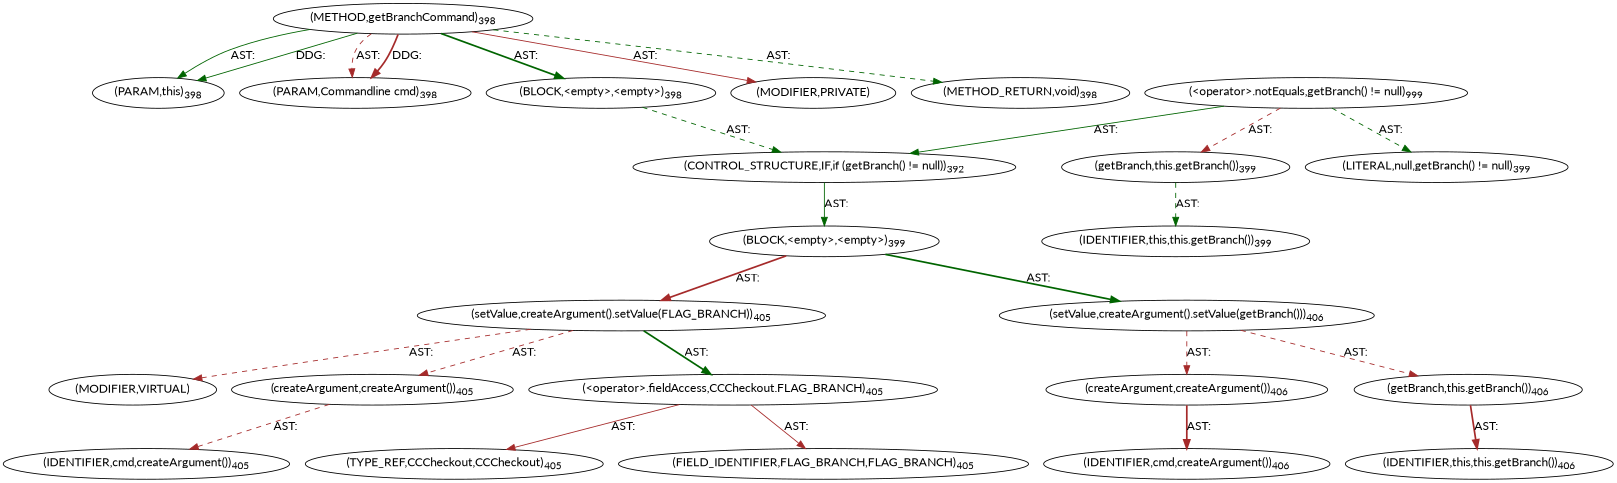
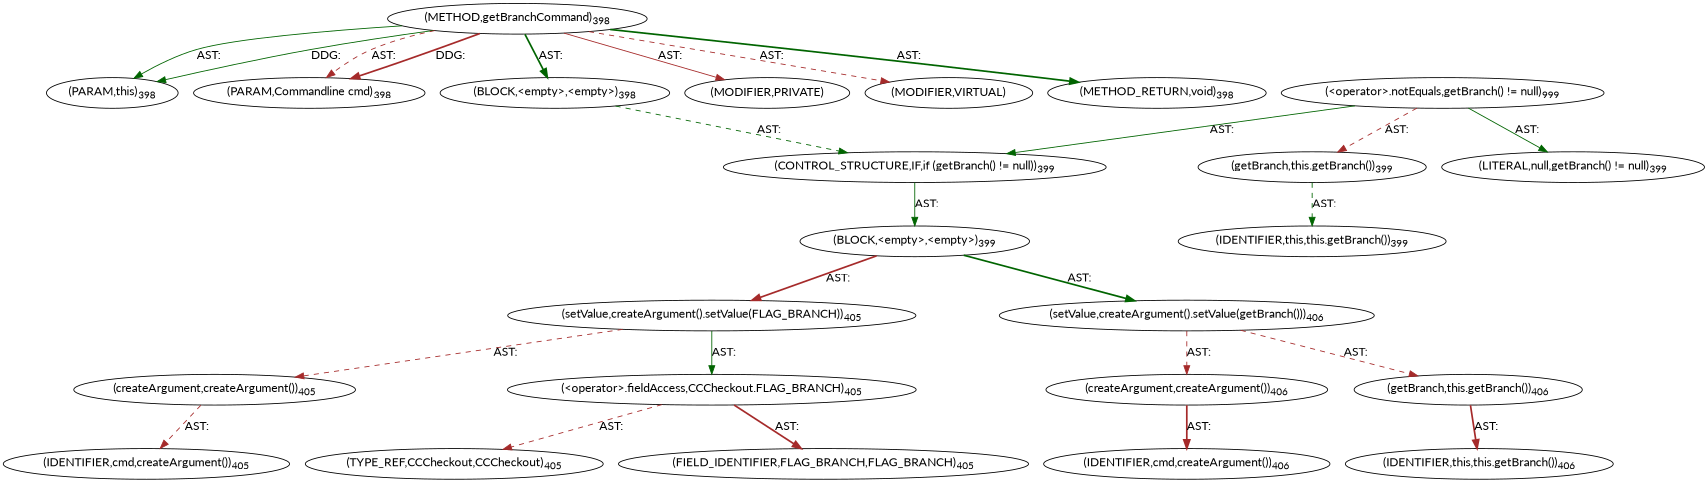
edge "(METHOD,getBranchCommand)" -> "(METHOD_RETURN,void)": style dashed -> bold
edge "(<operator>.notEquals,getBranch() != null)" -> "(LITERAL,null,getBranch() != null)": style dashed -> solid
node "(CONTROL_STRUCTURE,IF,if (getBranch() != null))": text "392" -> "399"
edge "(setValue,createArgument().setValue(FLAG_BRANCH))" -> "(<operator>.fieldAccess,CCCheckout.FLAG_BRANCH)": style bold -> solid
edge "(setValue,createArgument().setValue(FLAG_BRANCH))" -> "(MODIFIER,VIRTUAL)": now "(METHOD,getBranchCommand)" -> "(MODIFIER,VIRTUAL)"
edge "(<operator>.fieldAccess,CCCheckout.FLAG_BRANCH)" -> "(FIELD_IDENTIFIER,FLAG_BRANCH,FLAG_BRANCH)": style solid -> bold
edge "(<operator>.fieldAccess,CCCheckout.FLAG_BRANCH)" -> "(TYPE_REF,CCCheckout,CCCheckout)": style solid -> dashed
